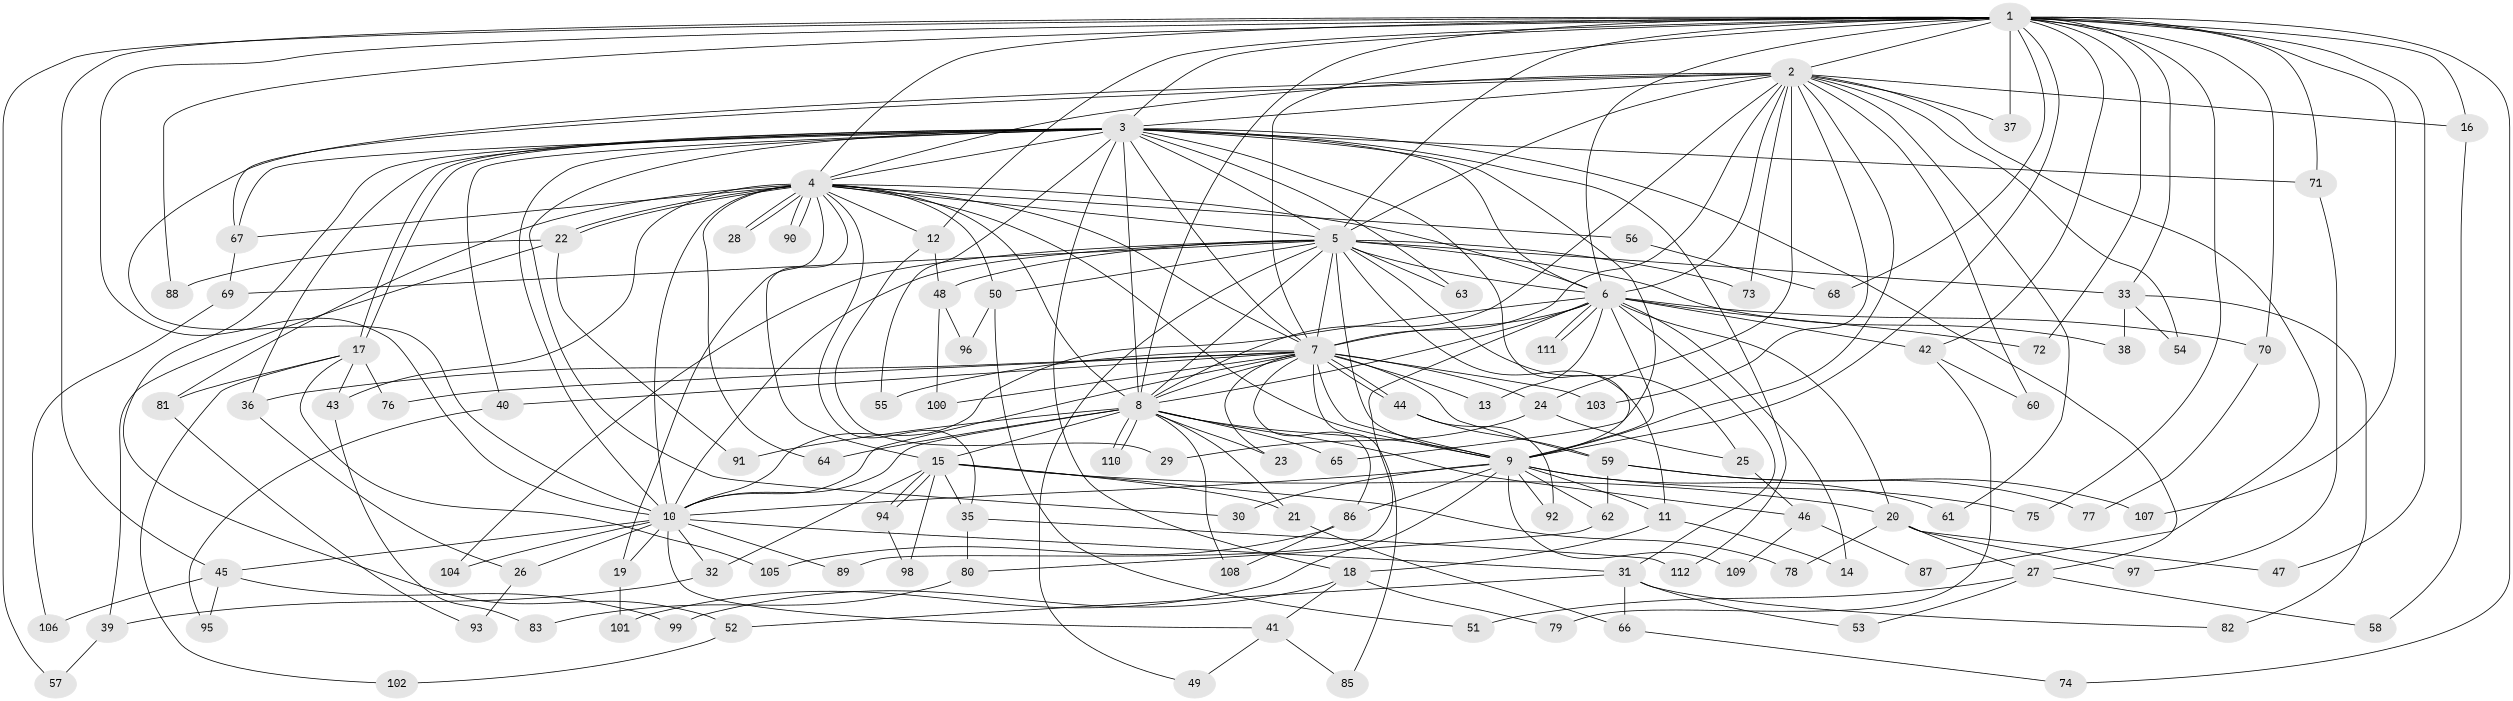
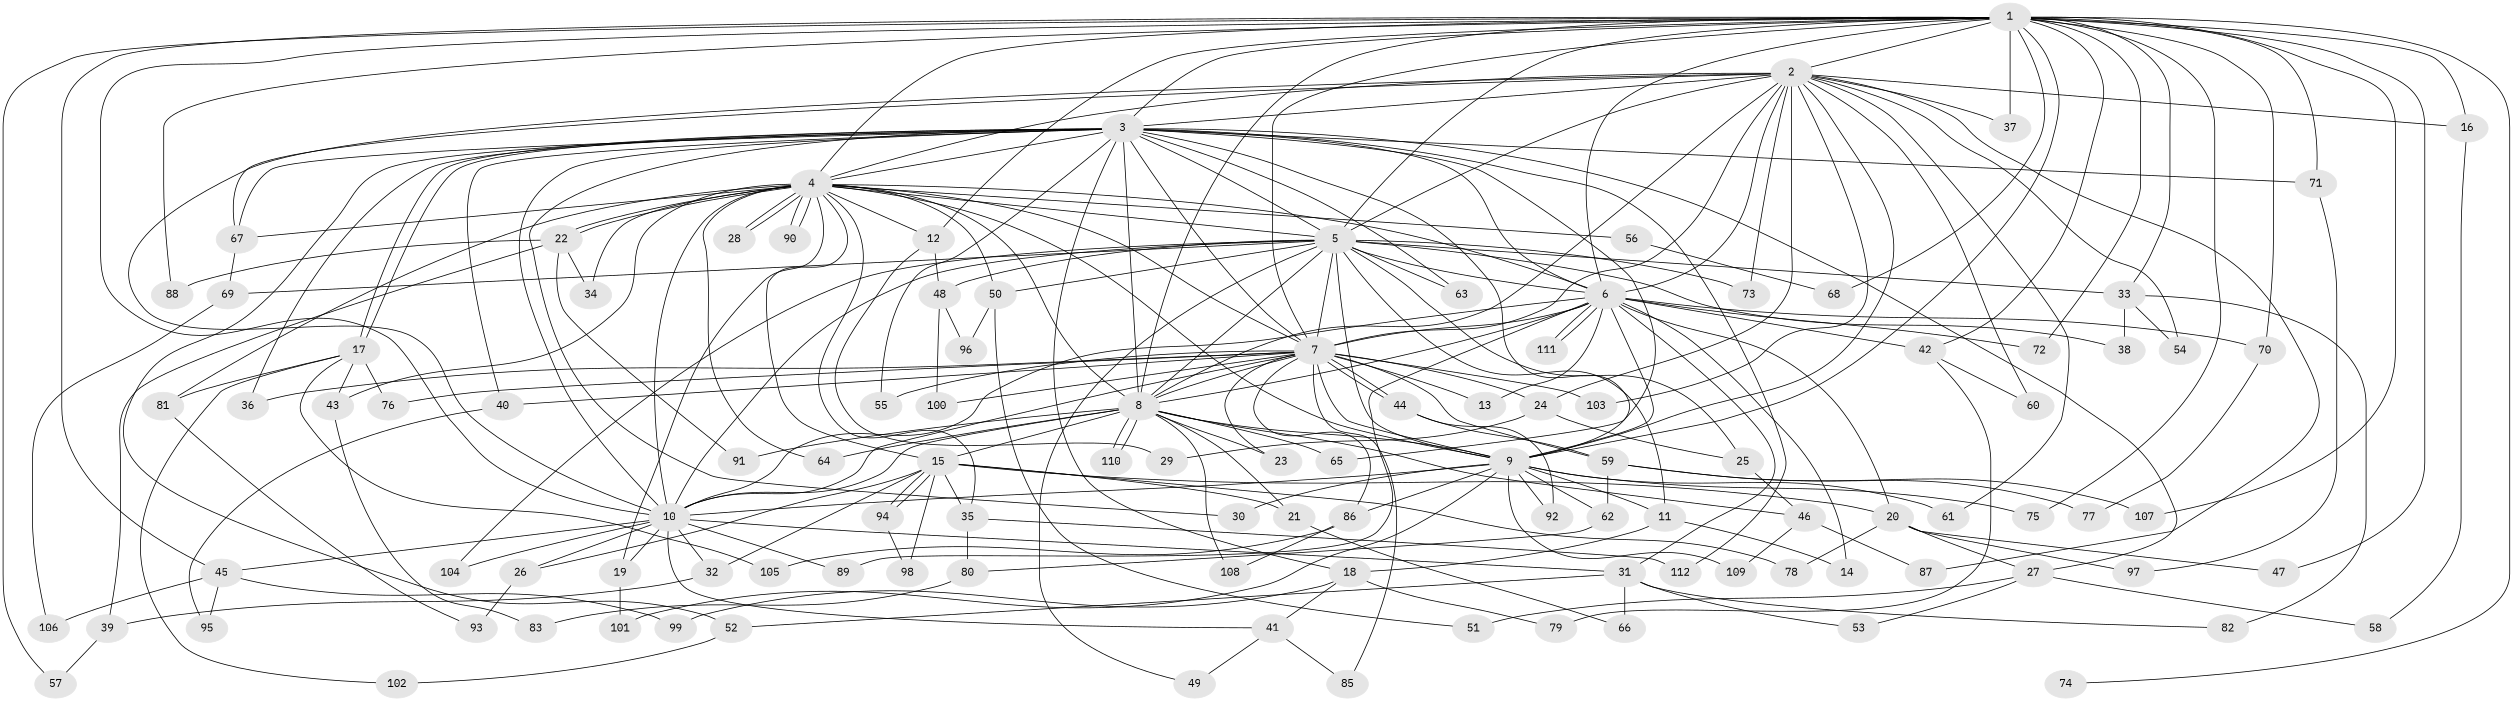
node "34": added
edge "36" -- "26": now "15" -- "26"
edge "66" -- "74": removed
